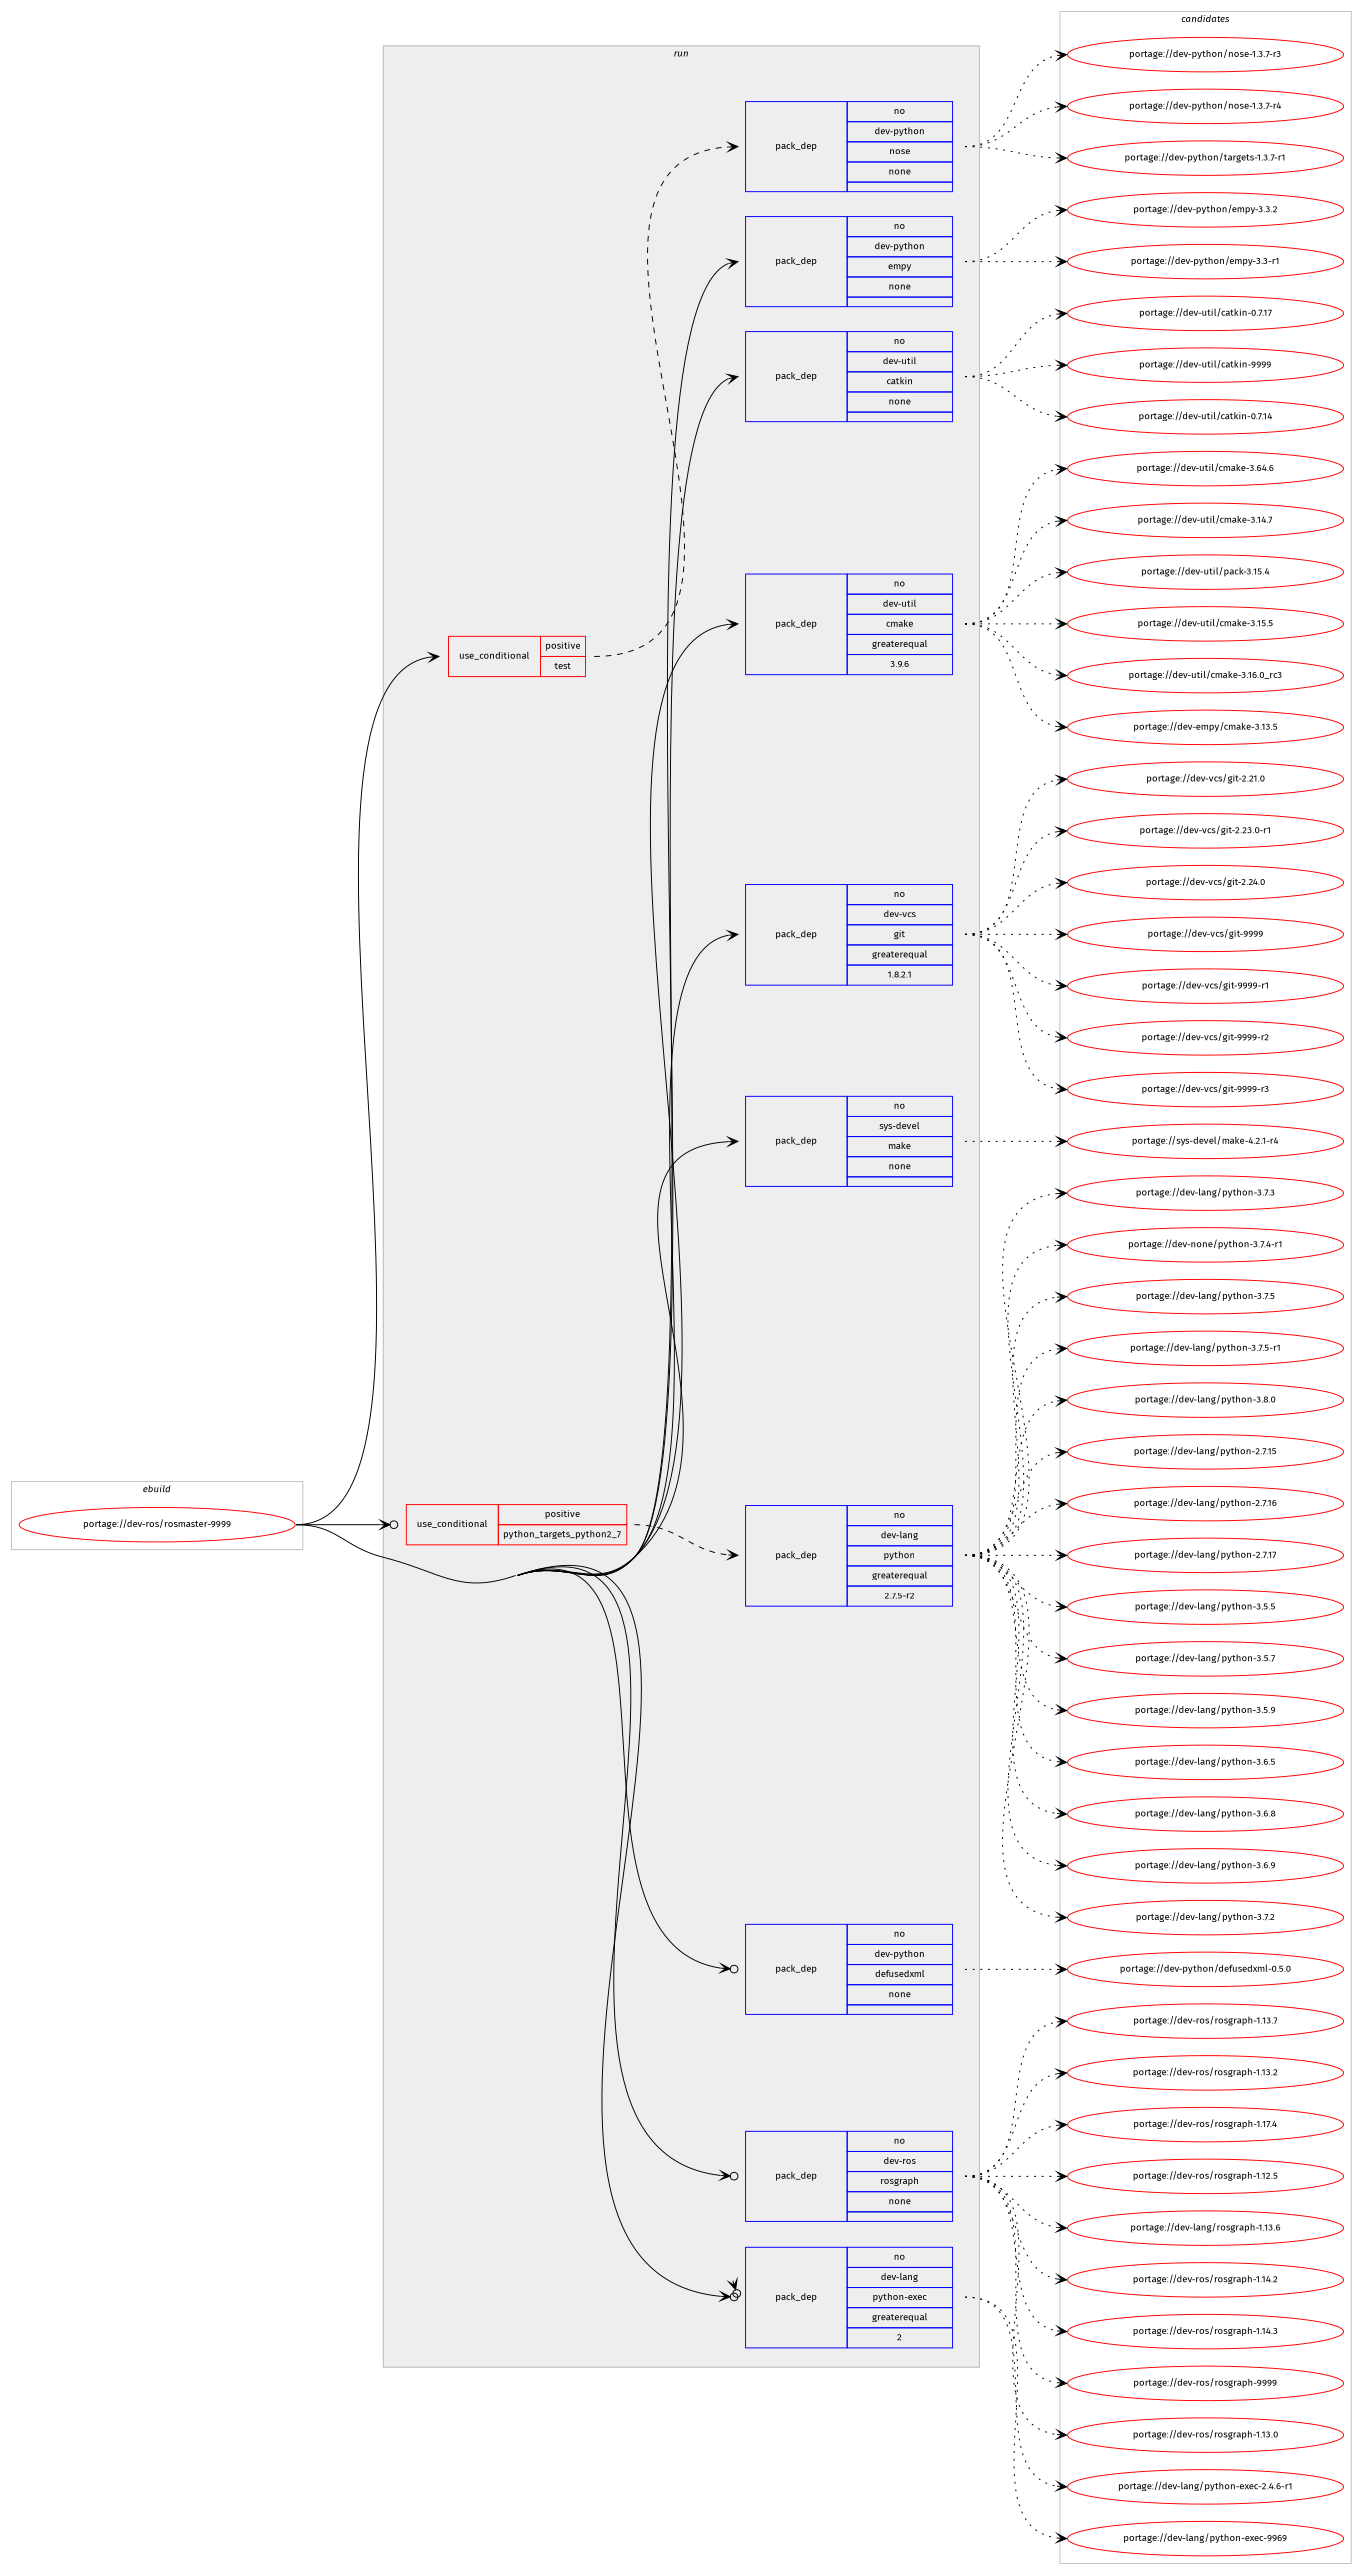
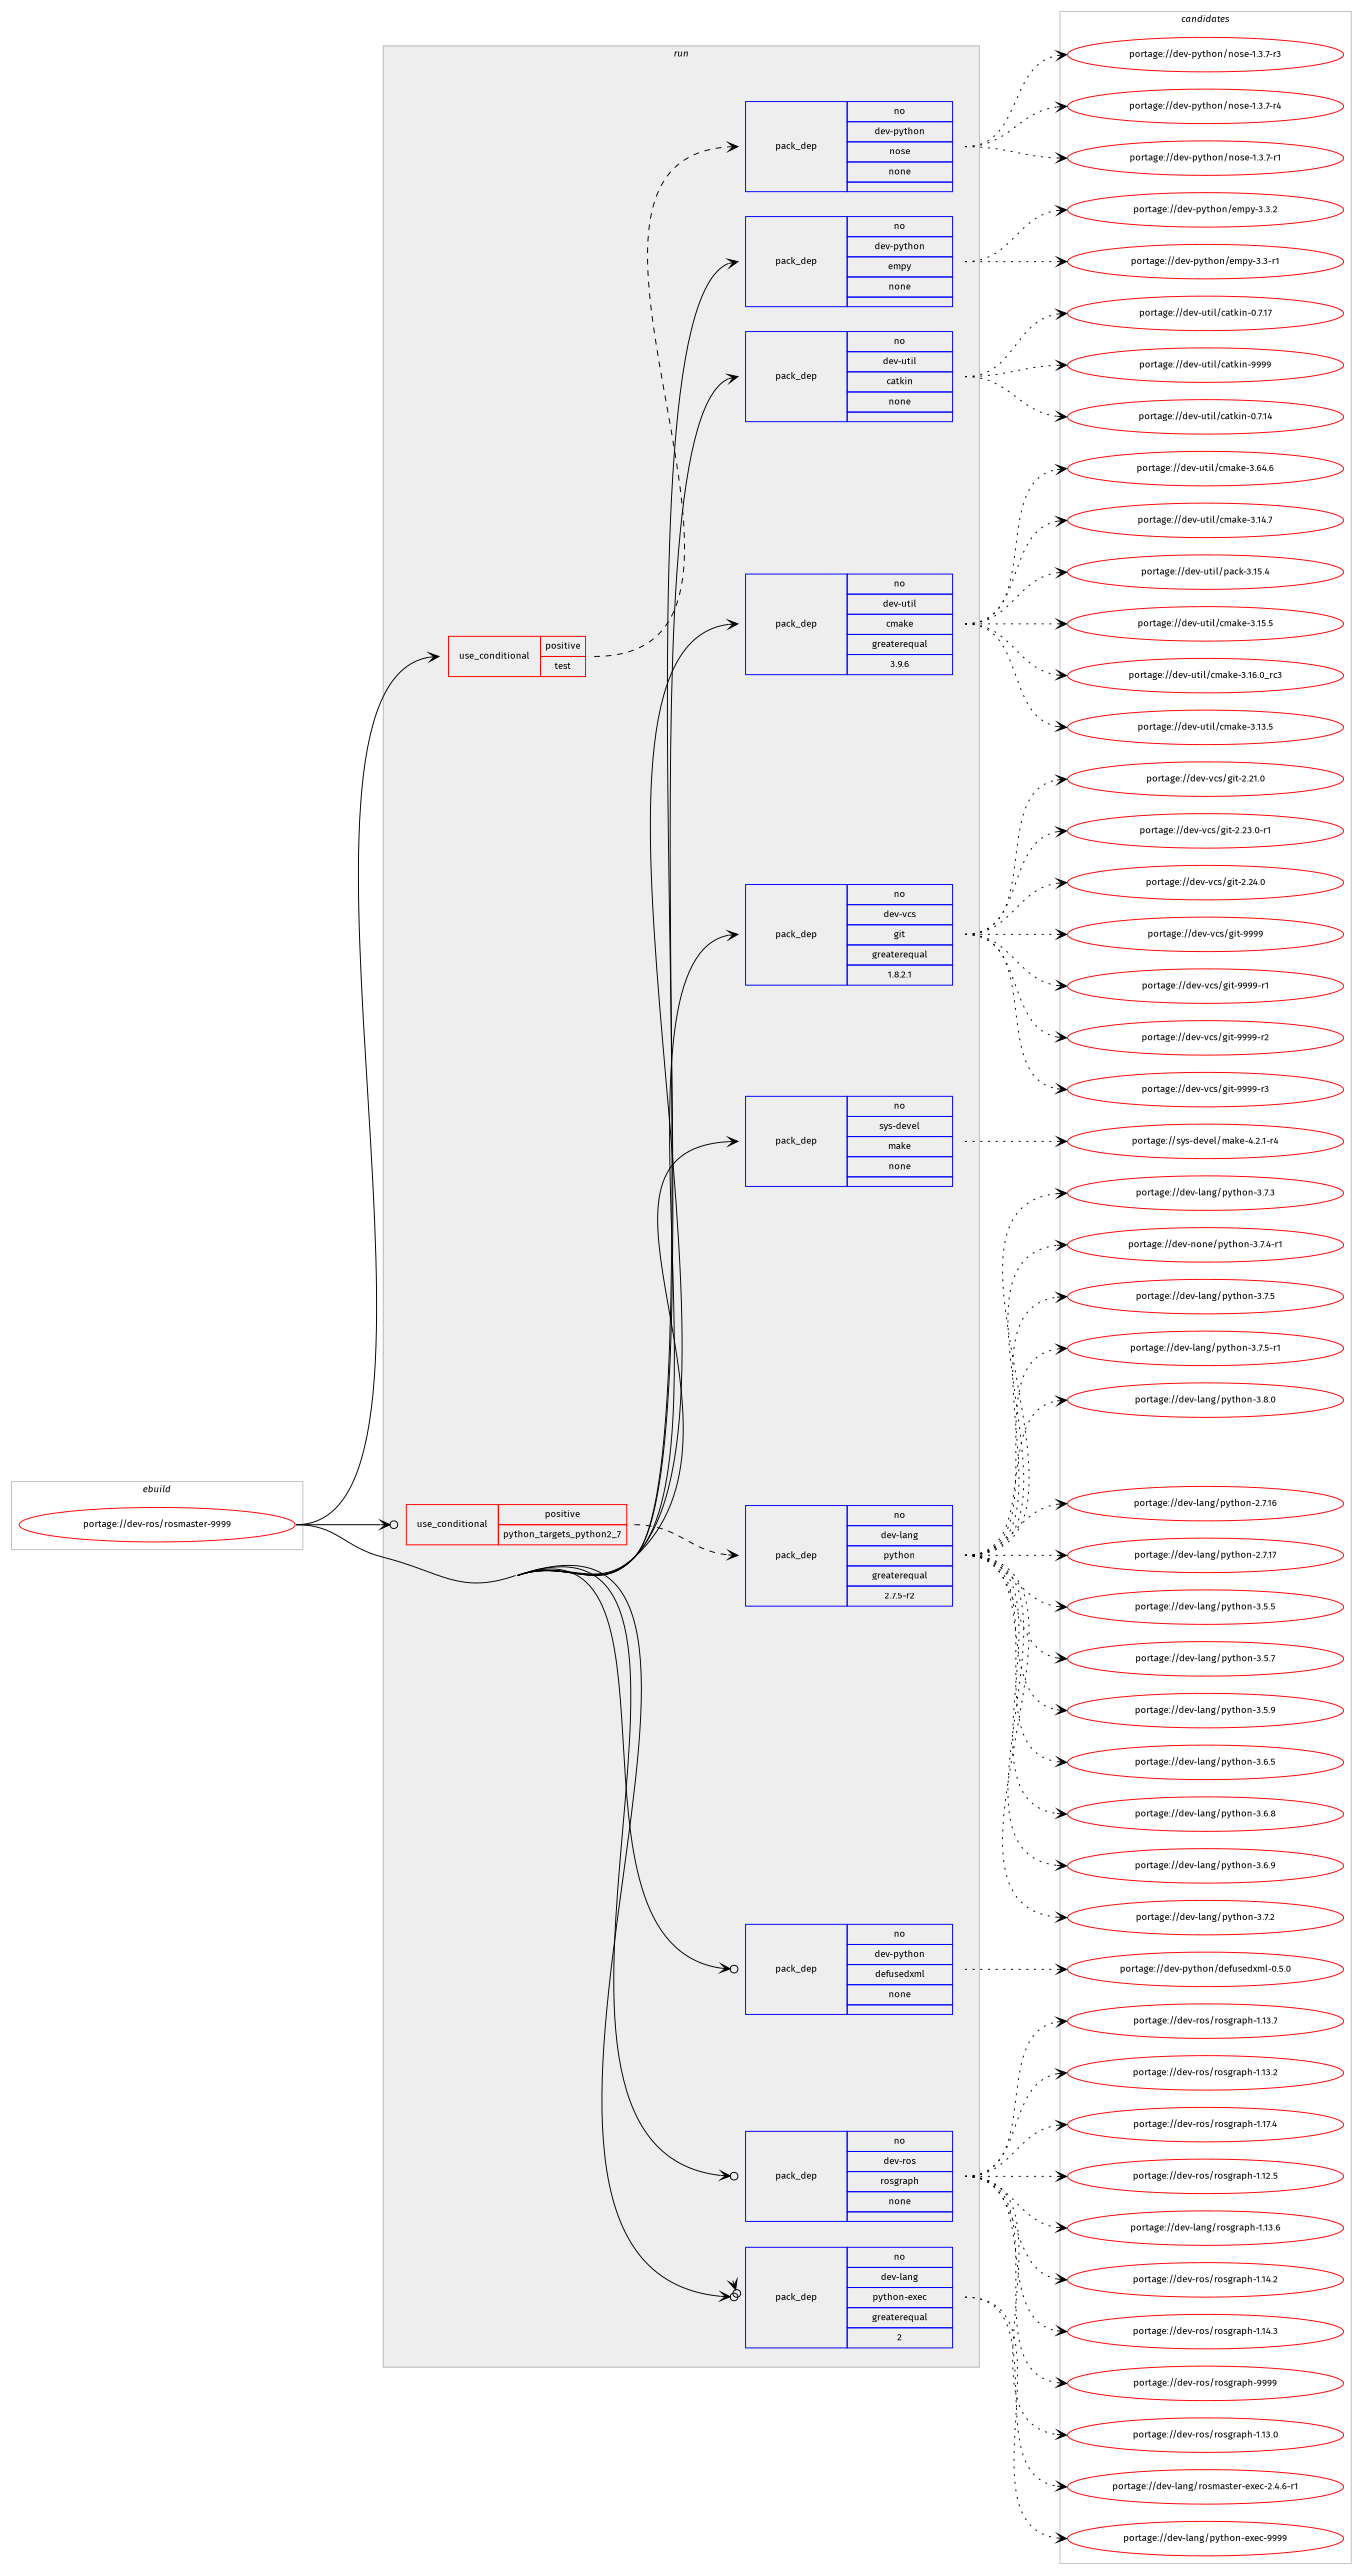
node "portage://dev-python/targets-1.3.7-r1": label "portage://dev-python/targets-1.3.7-r1" -> "portage://dev-python/nose-1.3.7-r1"
node "portage://dev-empy/cmake-3.13.5": label "portage://dev-empy/cmake-3.13.5" -> "portage://dev-util/cmake-3.13.5"
node "portage://dev-lang/python-2.7.15": removed
node "portage://dev-lang/python-exec-2.4.6-r1": label "portage://dev-lang/python-exec-2.4.6-r1" -> "portage://dev-lang/rosmaster-exec-2.4.6-r1"
node "portage://dev-lang/python-exec-9969": label "portage://dev-lang/python-exec-9969" -> "portage://dev-lang/python-exec-9999"
